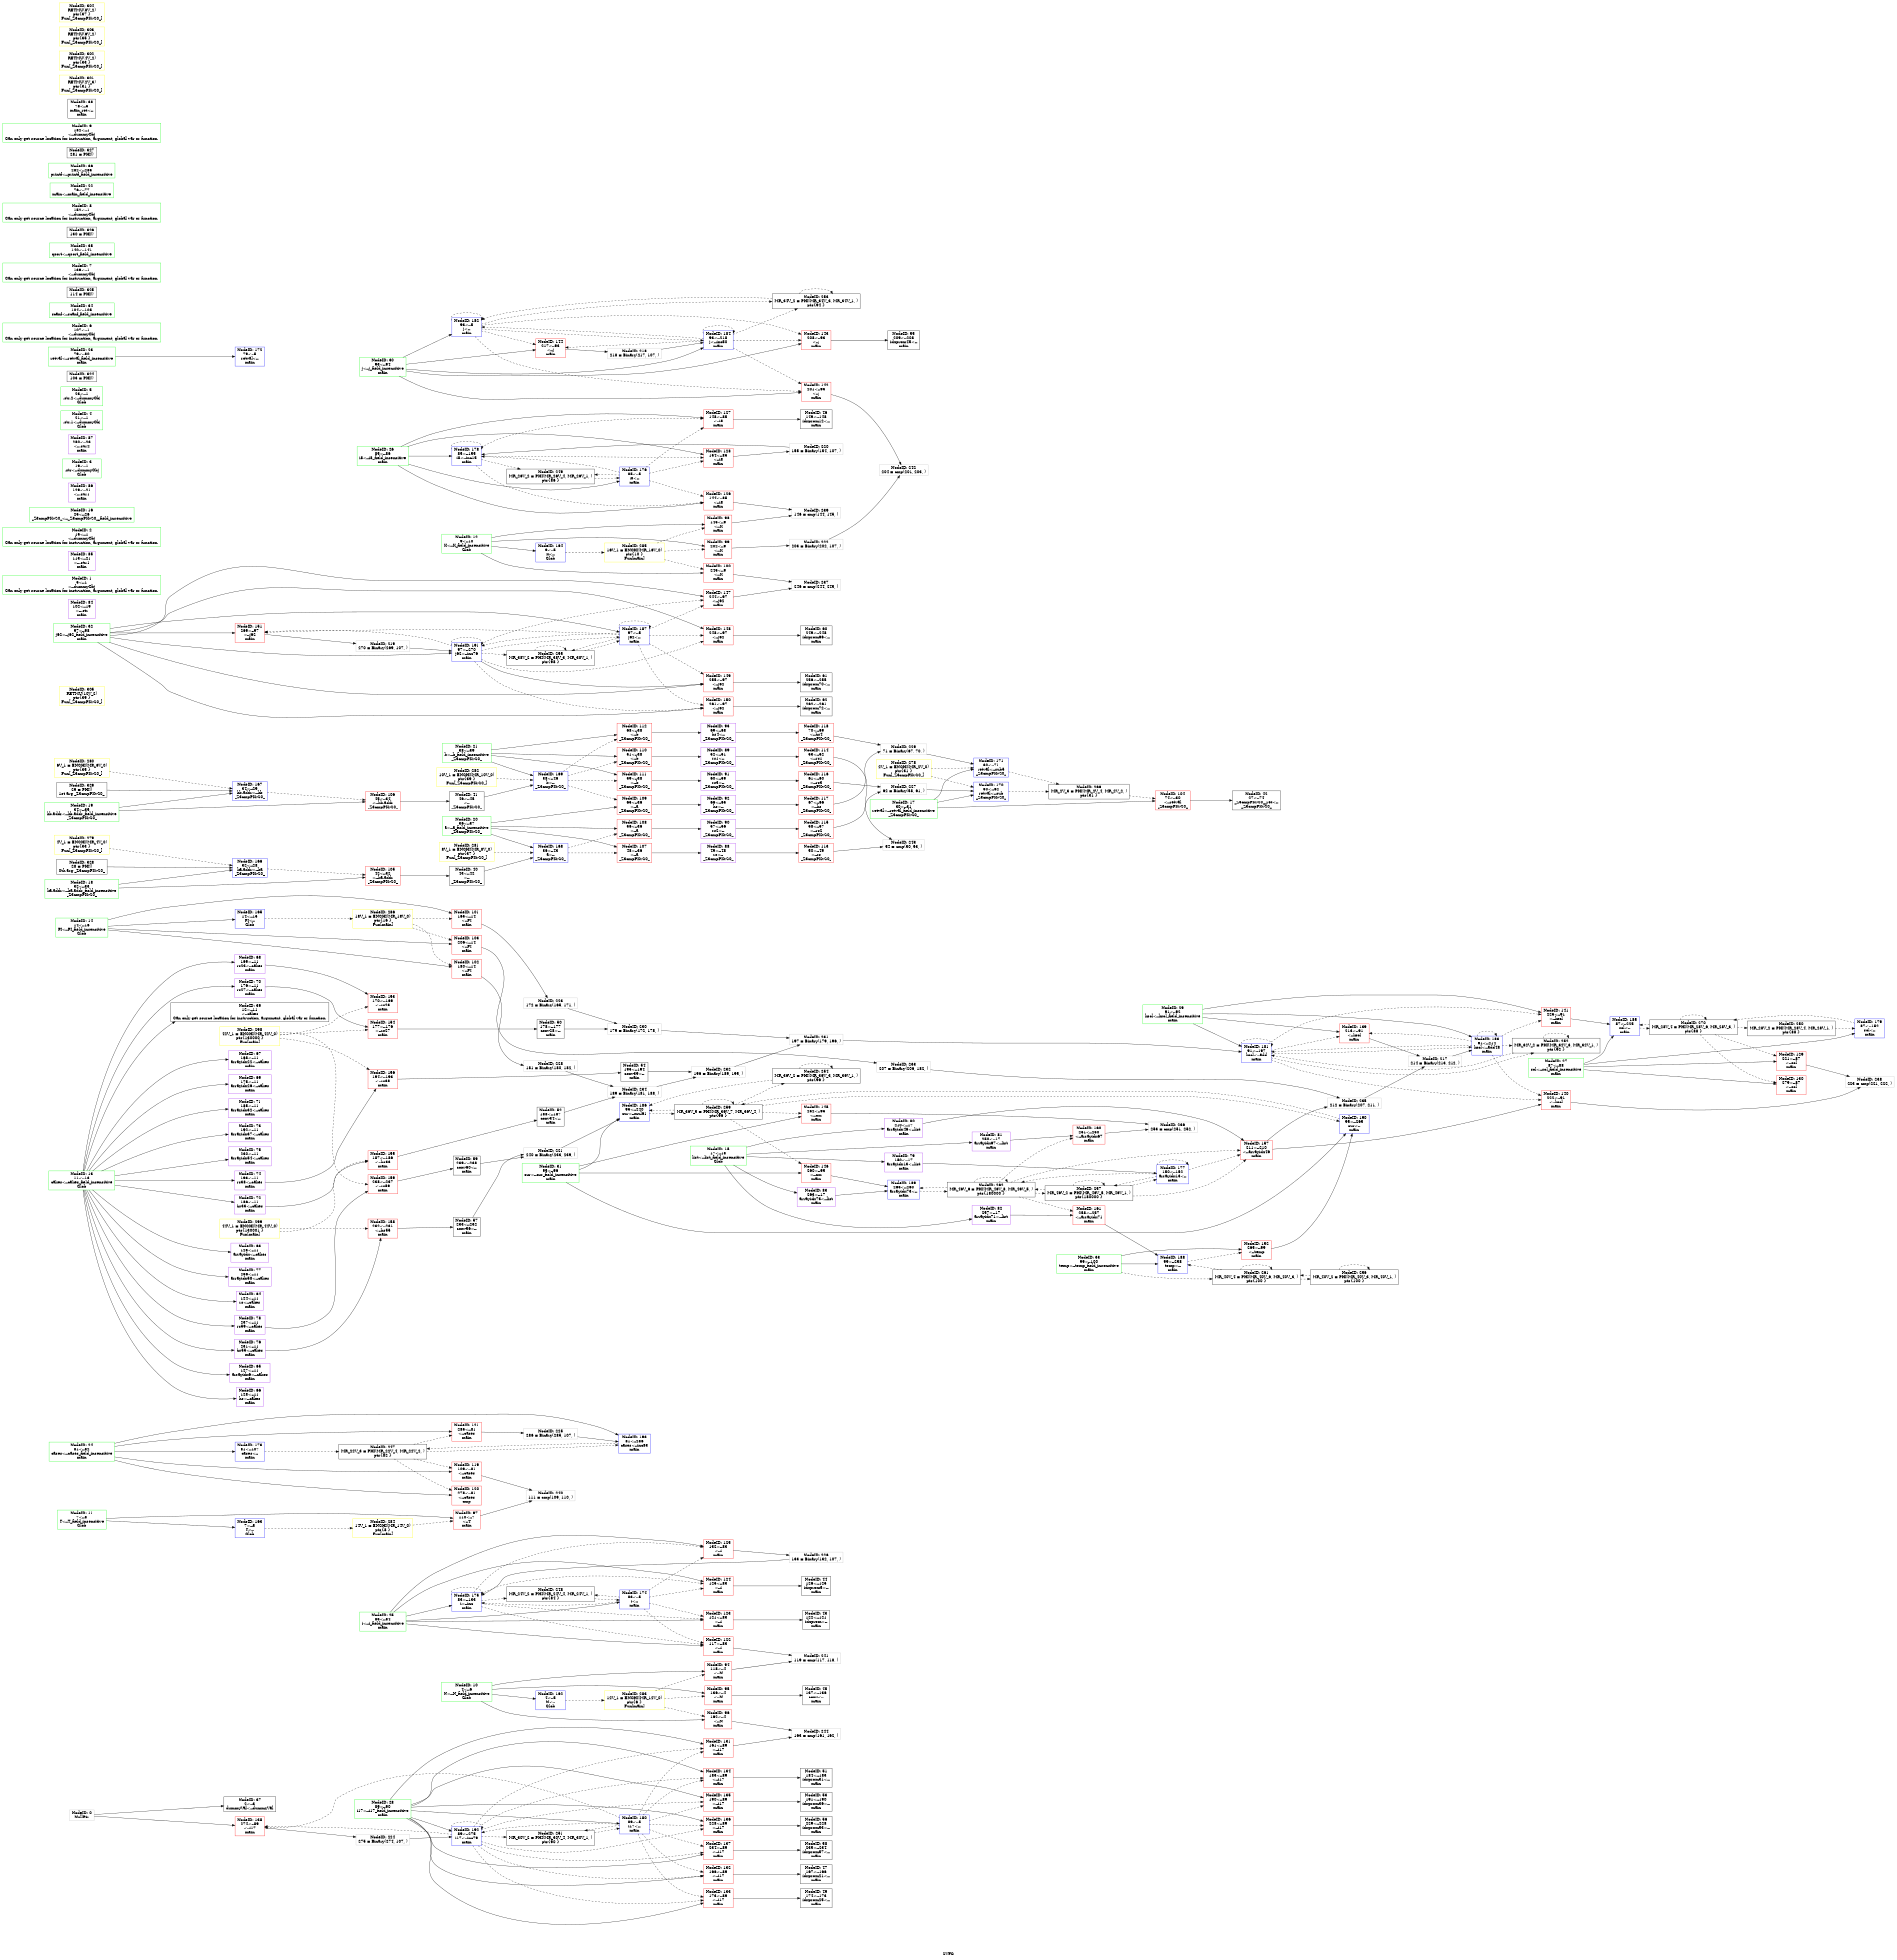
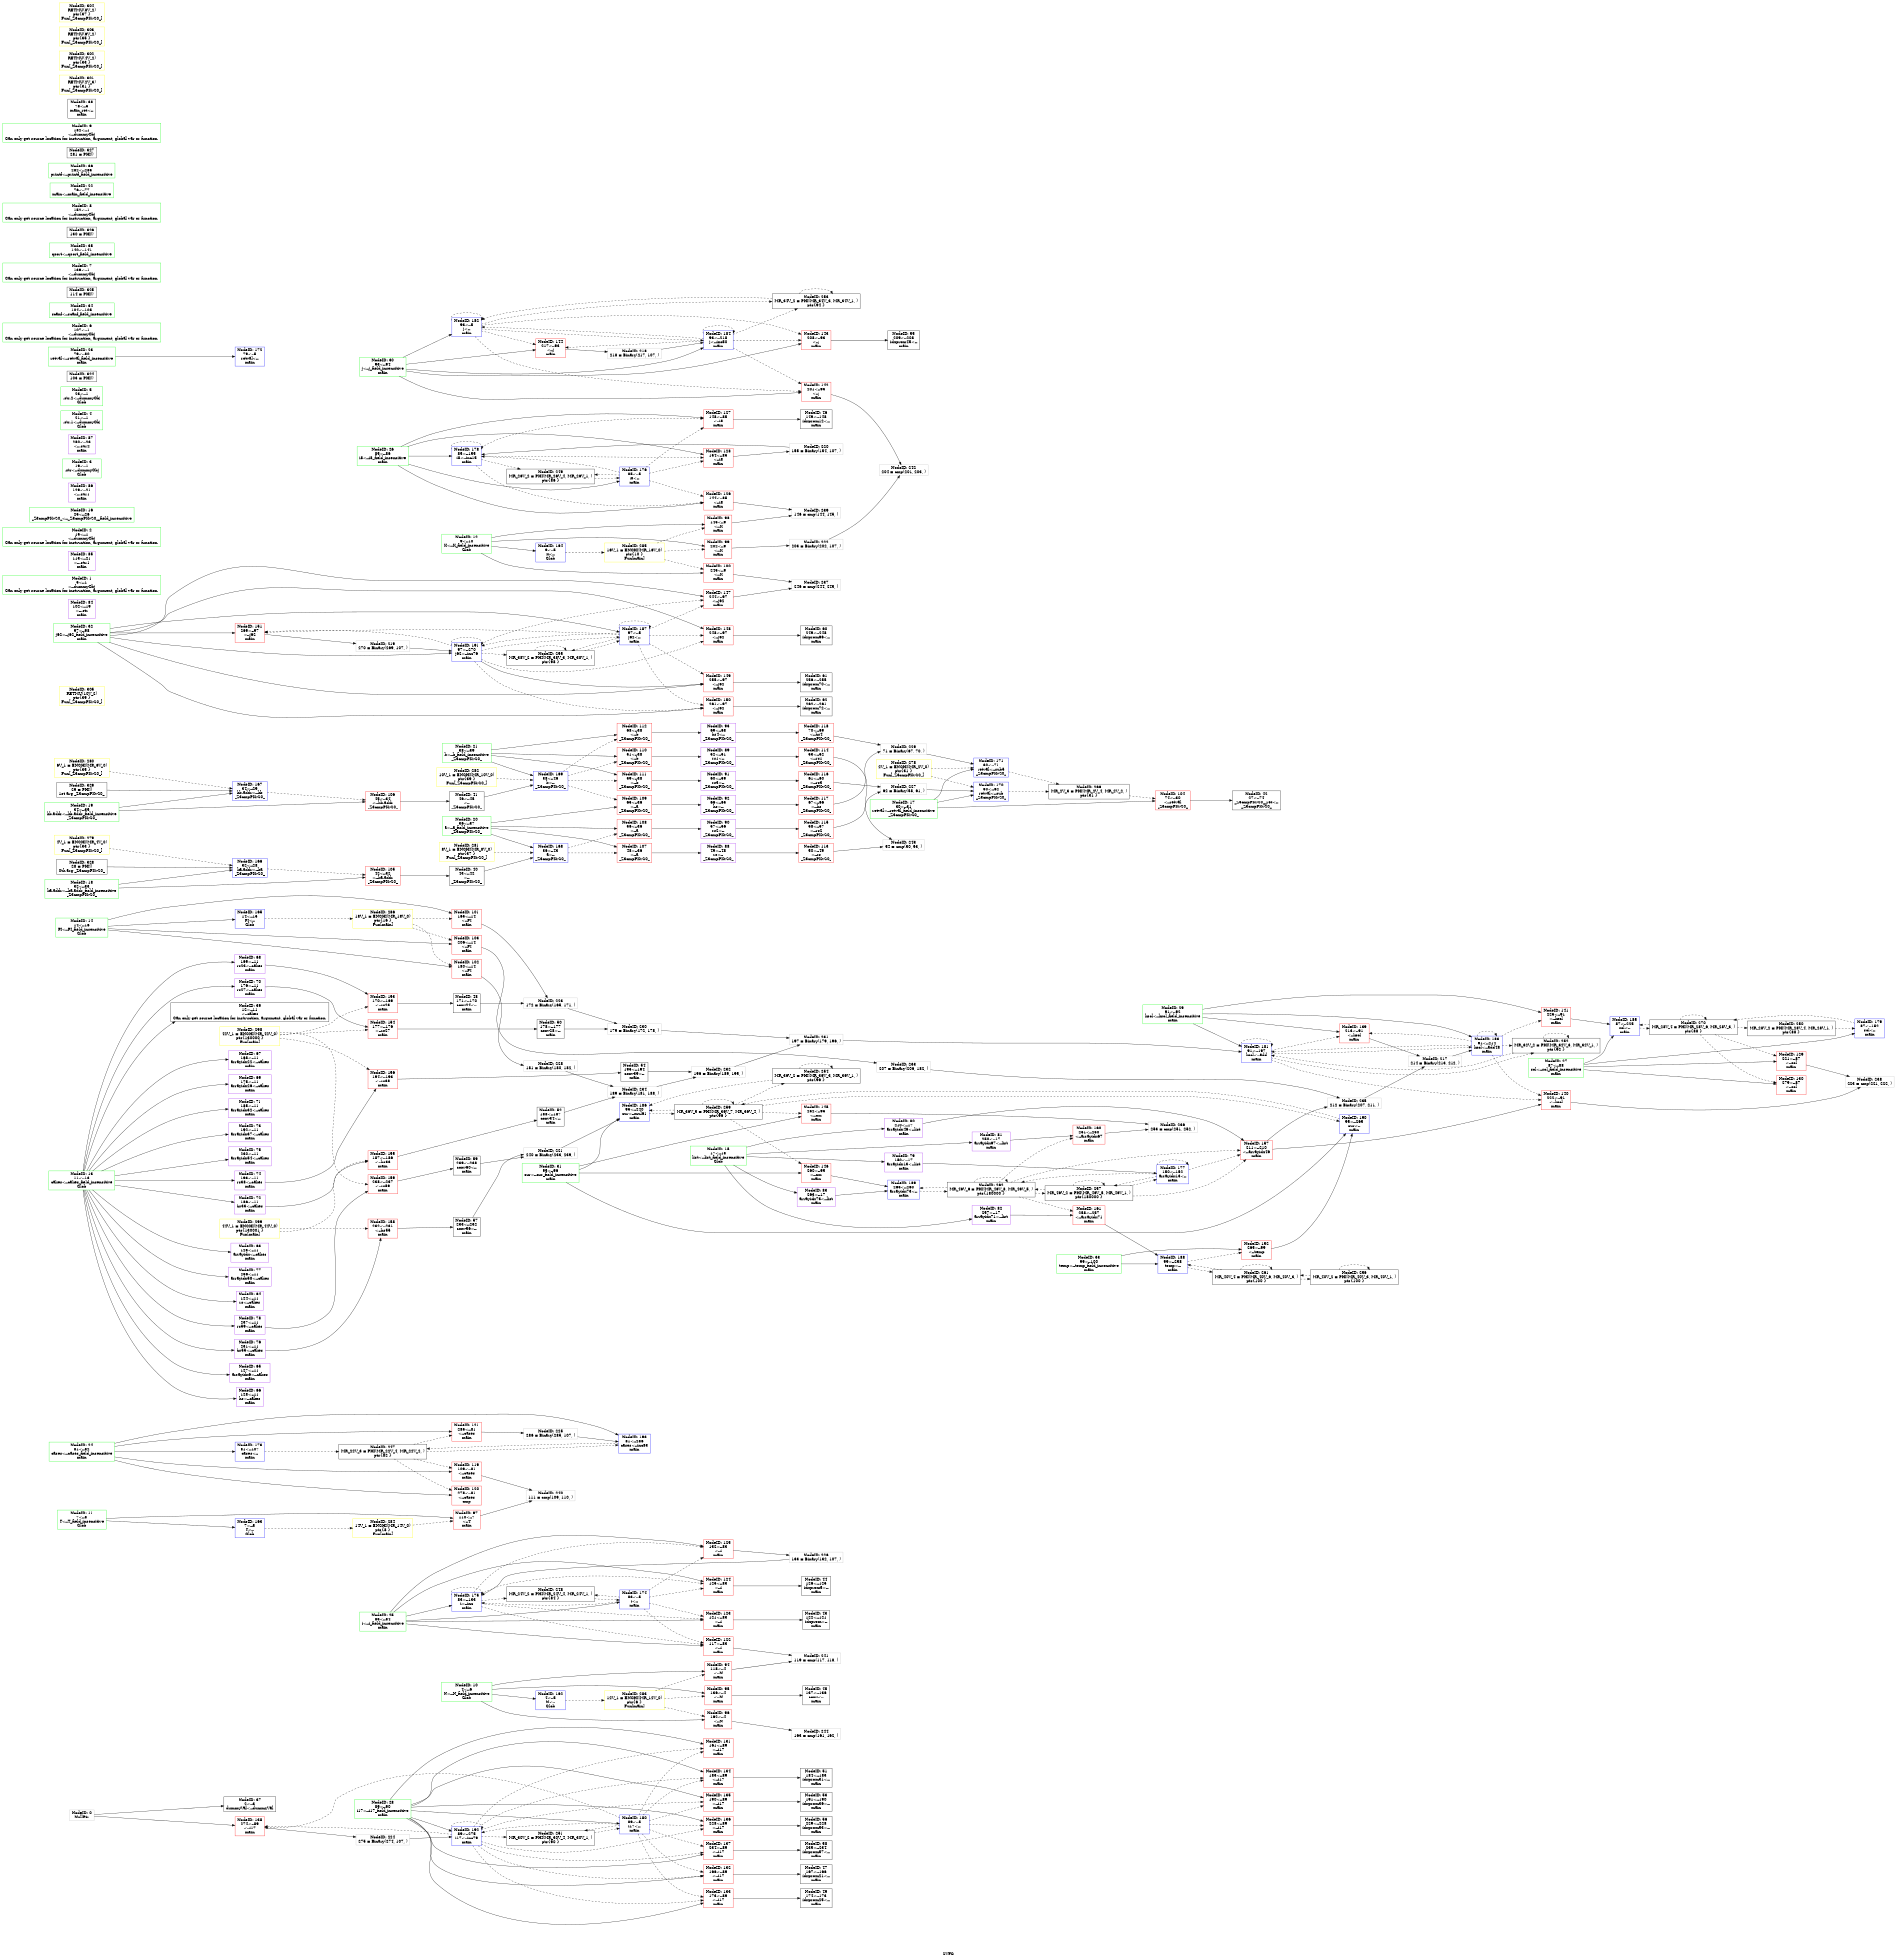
node "NodeID: 48": added
edge "NodeID: 181" -> "NodeID: 141": removed
edge "NodeID: 33" -> "NodeID: 261": now "NodeID: 188" -> "NodeID: 261"
edge "NodeID: 131" -> "NodeID: 244": removed
